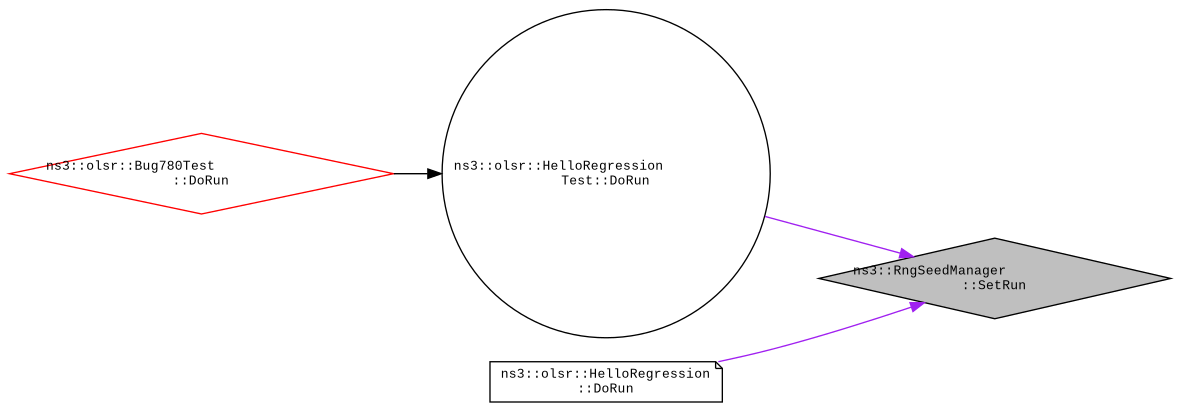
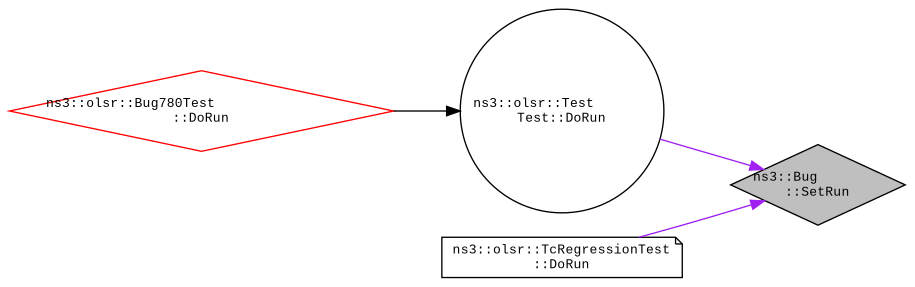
node "ns3::olsr::HelloRegression Test::DoRun": label "ns3::olsr::HelloRegression Test::DoRun" -> "ns3::olsr::Test Test::DoRun"
node "ns3::RngSeedManager ::SetRun": label "ns3::RngSeedManager ::SetRun" -> "ns3::Bug ::SetRun"
node "ns3::olsr::HelloRegression ::DoRun": label "ns3::olsr::HelloRegression ::DoRun" -> "ns3::olsr::TcRegressionTest ::DoRun"
